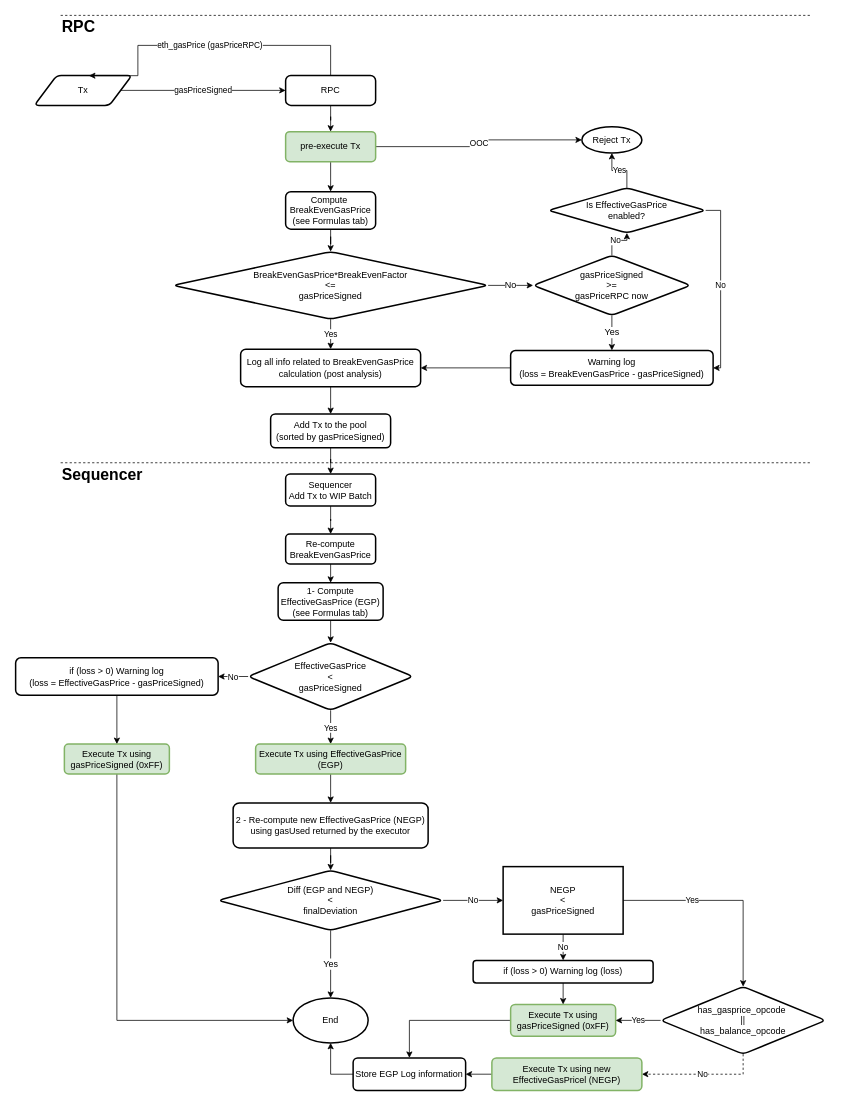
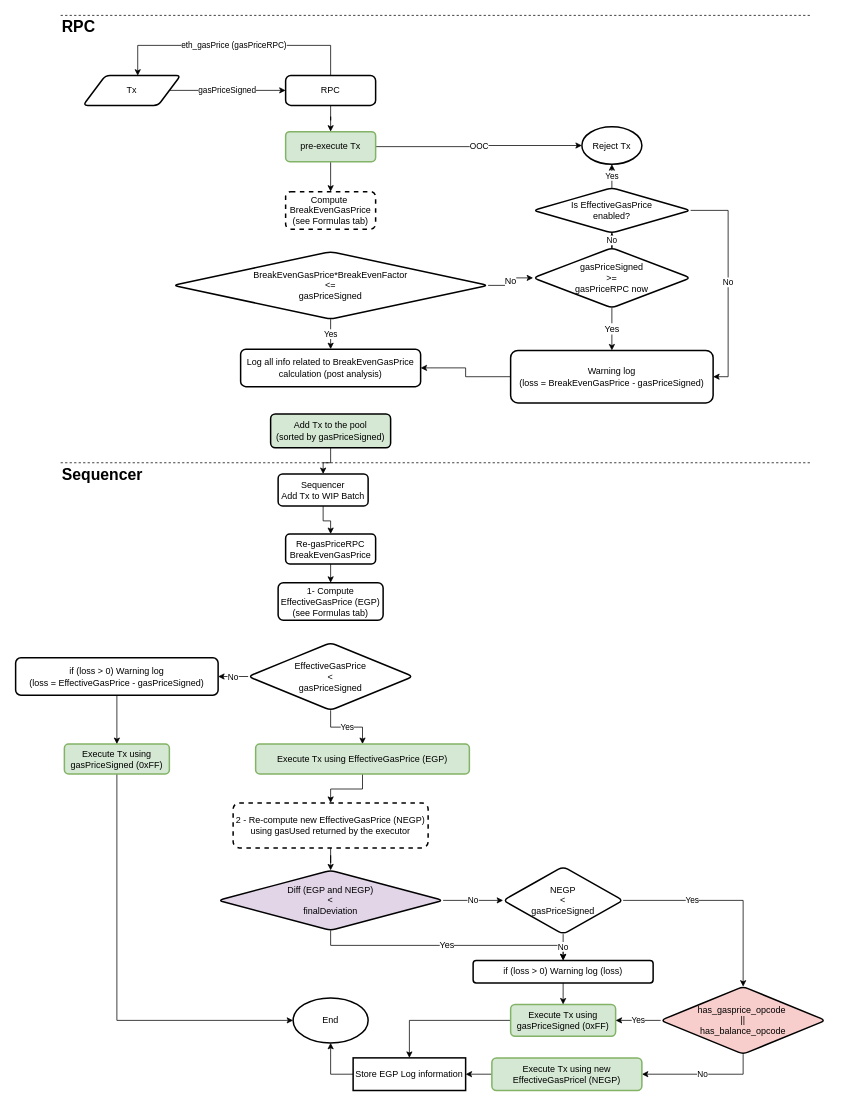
node "Tx": moved (83, 90) -> (132, 90)
node "Reject Tx": size 60x26 -> 60x38
node "Compute BreakEvenGasPrice (see Formulas tab)": style solid -> dashed
node "Is EffectiveGasPrice enabled?": moved (627, 210) -> (612, 210)
edge "Compute BreakEvenGasPrice (see Formulas tab)" -> "BreakEvenGasPrice*BreakEvenFactor <= gasPriceSigned": removed
node "gasPriceSigned >= gasPriceRPC now": moved (612, 285) -> (612, 278)
node "Warning log (loss = BreakEvenGasPrice - gasPriceSigned)": size 203x35 -> 203x53
edge "Log all info related to BreakEvenGasPrice calculation (post analysis)" -> "Add Tx to the pool (sorted by gasPriceSigned)": removed
node "Add Tx to the pool (sorted by gasPriceSigned)": fillcolor #ffffff -> #d5e8d4
node "Sequencer Add Tx to WIP Batch": moved (330, 490) -> (323, 490)
node "Re-compute BreakEvenGasPrice": label "Re-compute BreakEvenGasPrice" -> "Re-gasPriceRPC BreakEvenGasPrice"
edge "1- Compute EffectiveGasPrice (EGP) (see Formulas tab)" -> "EffectiveGasPrice < gasPriceSigned": removed
node "Execute Tx using EffectiveGasPrice (EGP)": size 150x30 -> 214x30
node "2 - Re-compute new EffectiveGasPrice (NEGP) using gasUsed returned by the executor": style solid -> dashed
node "Diff (EGP and NEGP) < finalDeviation": fillcolor #ffffff -> #e1d5e7
node "NEGP < gasPriceSigned": shape rectangle -> diamond
edge "Diff (EGP and NEGP) < finalDeviation" -> "End": now "Diff (EGP and NEGP) < finalDeviation" -> "if (loss > 0) Warning log (loss)"
node "has_gasprice_opcode || has_balance_opcode": fillcolor #ffffff -> #f8cecc
node "Store EGP Log information": shape rounded rectangle -> rectangle
edge "has_gasprice_opcode || has_balance_opcode" -> "Execute Tx using new EffectiveGasPricel (NEGP)": style dashed -> solid
